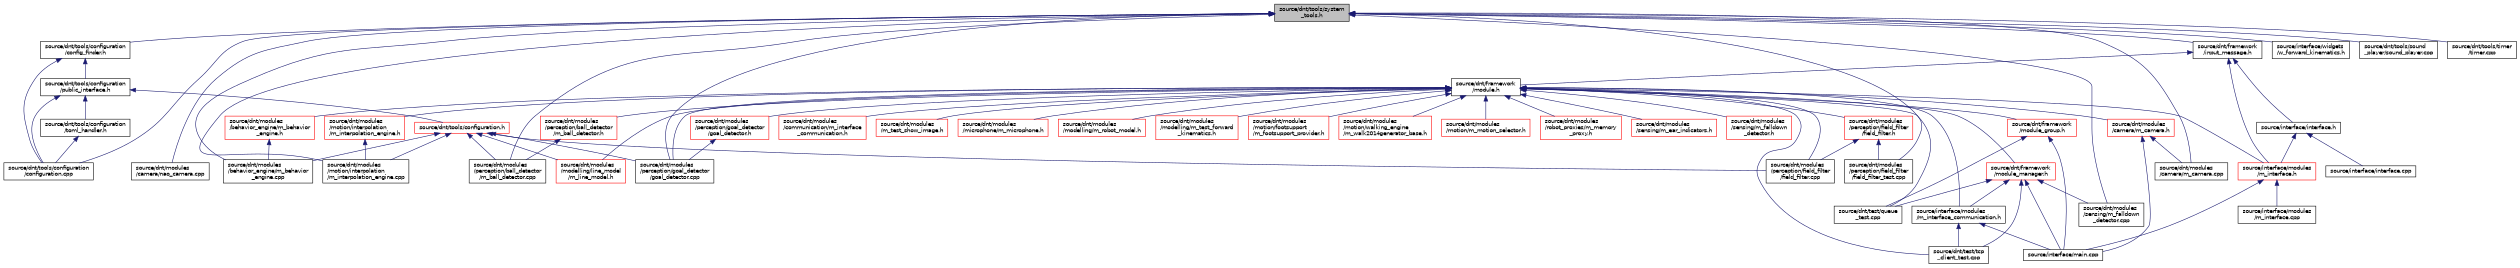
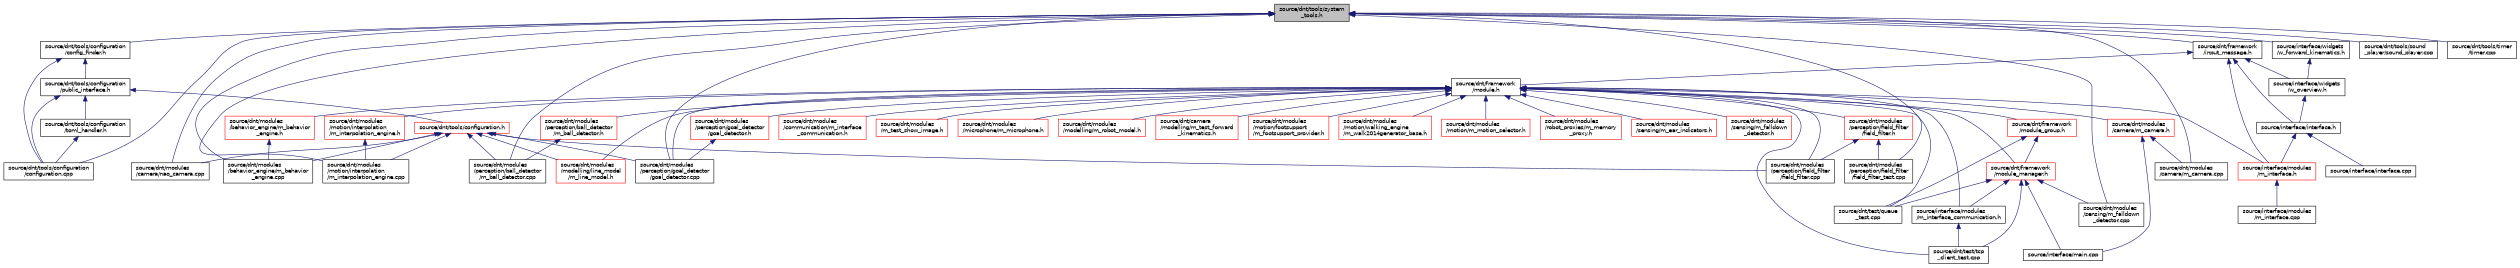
node "source/interface/widgets /w_overview.h": added
node "source/dnt/modules /modelling/m_test_forward _kinematics.h": label "source/dnt/modules /modelling/m_test_forward _kinematics.h" -> "source/dnt/camera /modelling/m_test_forward _kinematics.h"
edge "source/dnt/modules /camera/nao_camera.cpp" -> "source/dnt/tools/configuration.h": added
edge "source/interface/main.cpp" -> "source/dnt/framework /module_group.h": now "source/dnt/framework /module_manager.h" -> "source/dnt/framework /module_group.h"
edge "source/interface/main.cpp" -> "source/interface/modules /m_interface.h": removed
edge "source/interface/main.cpp" -> "source/interface/modules /m_interface_communication.h": removed
